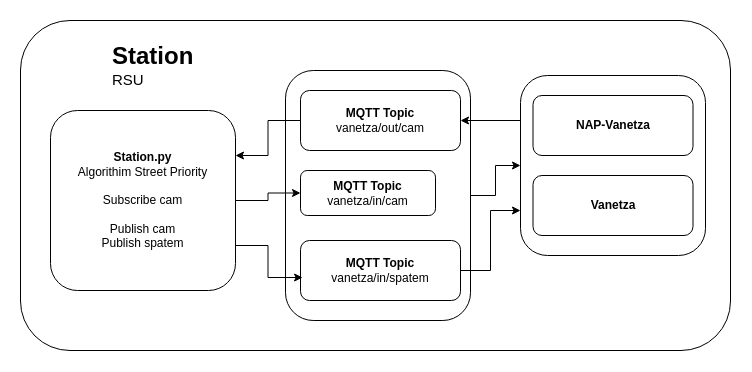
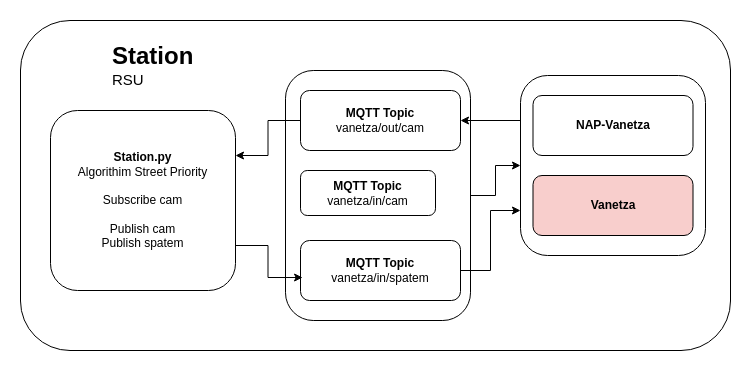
edge "Station.py Algorithim Street Priority Subscribe cam Publish cam Publish spatem" -> "MQTT Topic vanetza/in/cam": removed
node "Vanetza": fillcolor #ffffff -> #f8cecc
